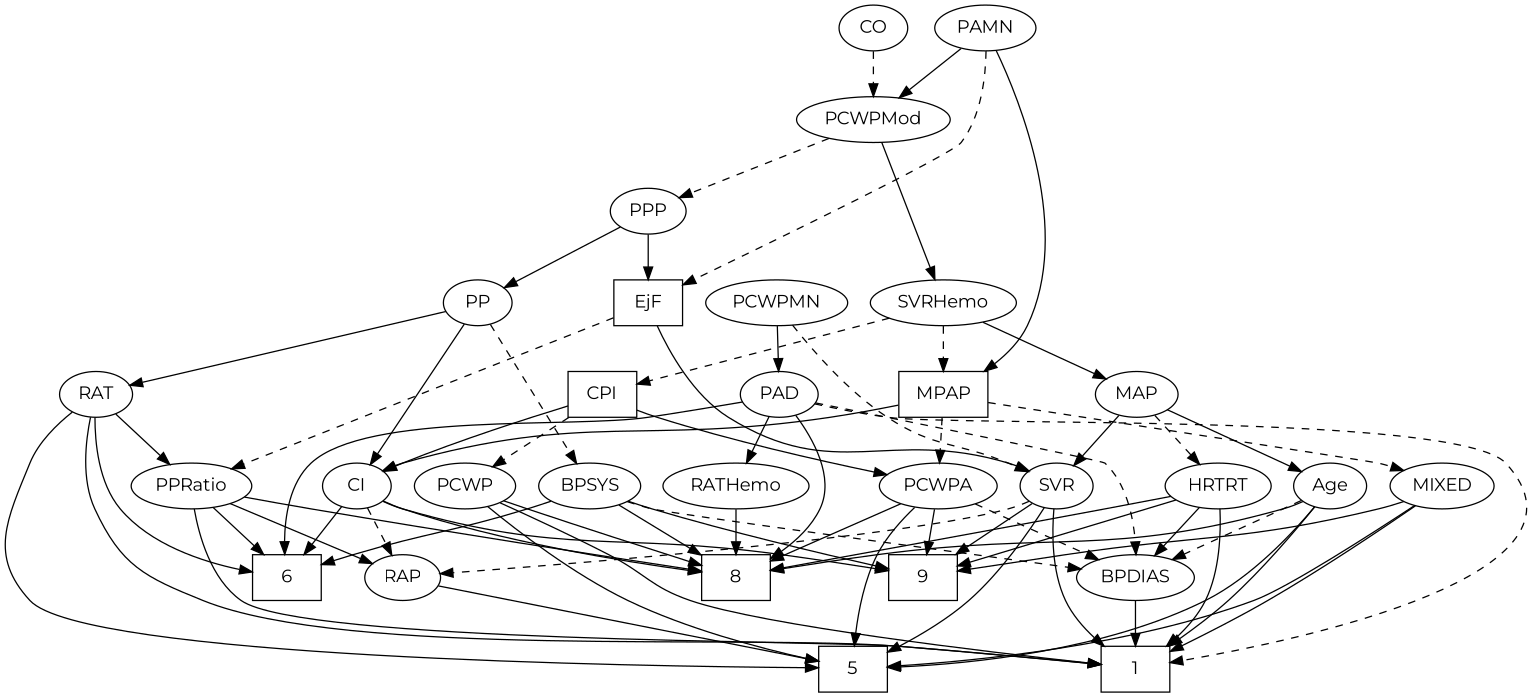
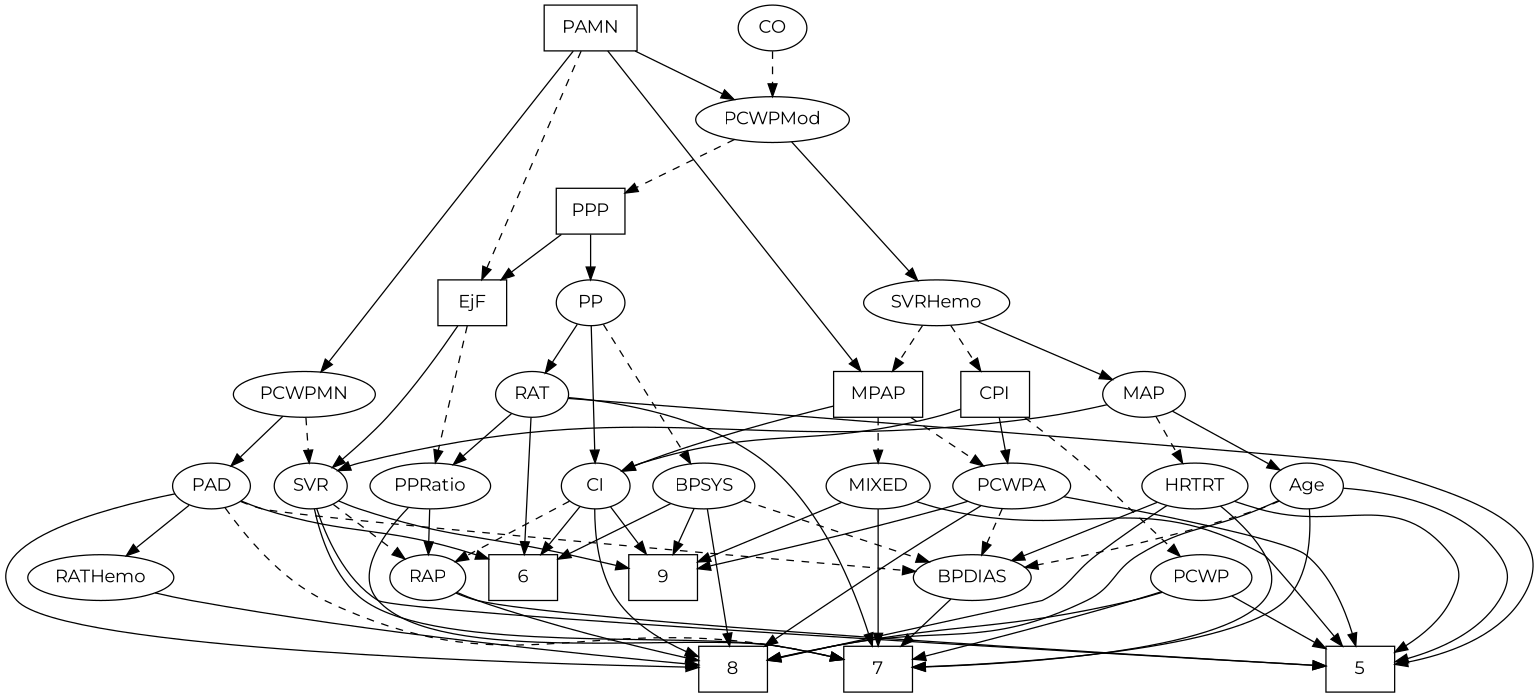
node "PAMN": shape ellipse -> box
edge "PAMN" -> "PCWPMN": added
node "PPP": shape ellipse -> box
edge "PPRatio" -> "6": removed
edge "PPRatio" -> "8": now "RAP" -> "8"
edge "HRTRT" -> "9": now "HRTRT" -> "5"
node "1": label "1" -> "7"
